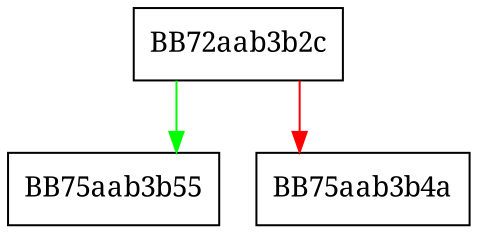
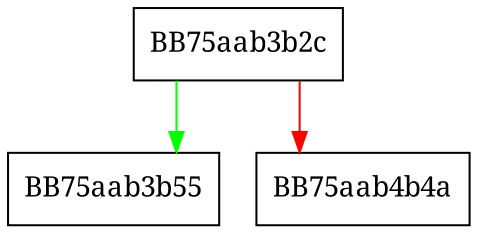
node "BB72aab3b2c": label "BB72aab3b2c" -> "BB75aab3b2c"
node "BB75aab3b4a": label "BB75aab3b4a" -> "BB75aab4b4a"
